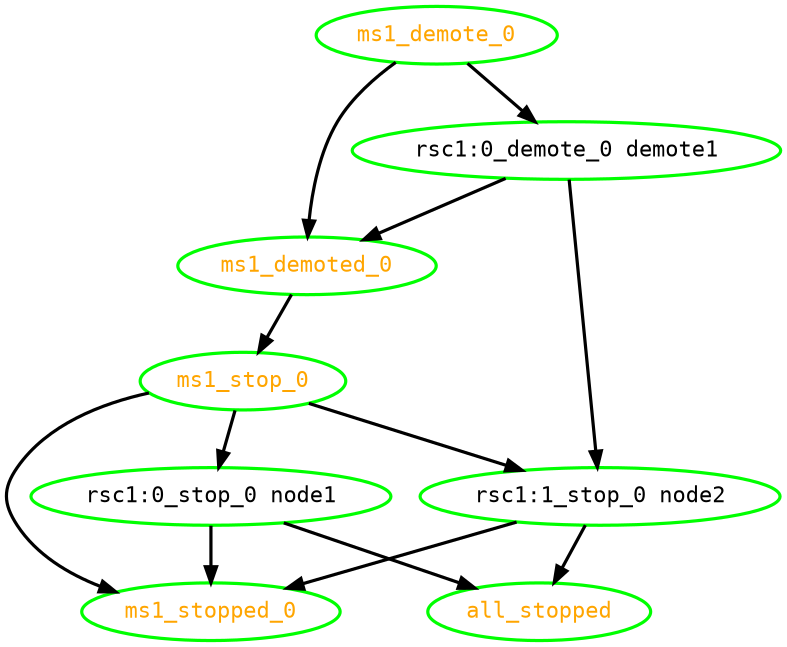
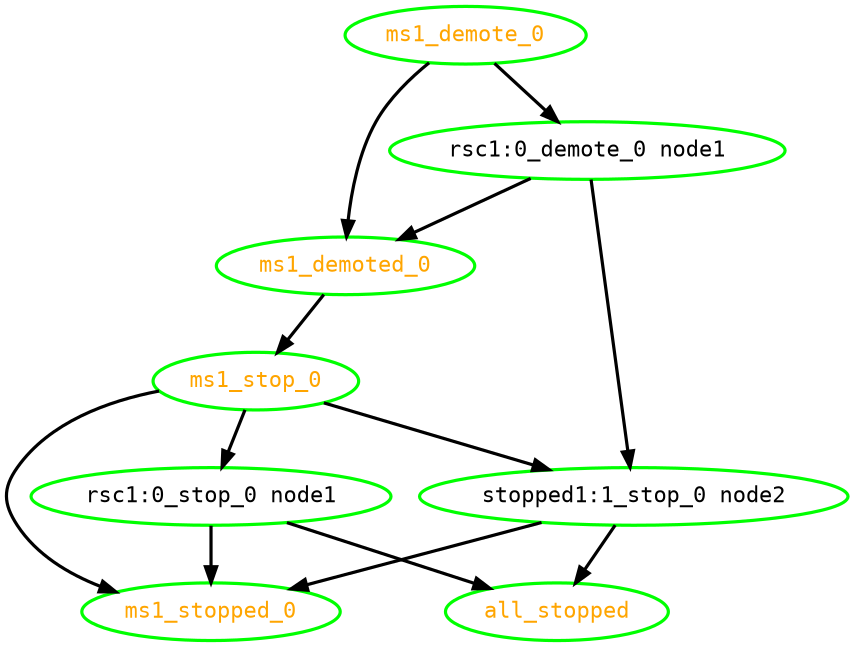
node "rsc1:0_demote_0 demote1": label "rsc1:0_demote_0 demote1" -> "rsc1:0_demote_0 node1"
node "rsc1:1_stop_0 node2": label "rsc1:1_stop_0 node2" -> "stopped1:1_stop_0 node2"
